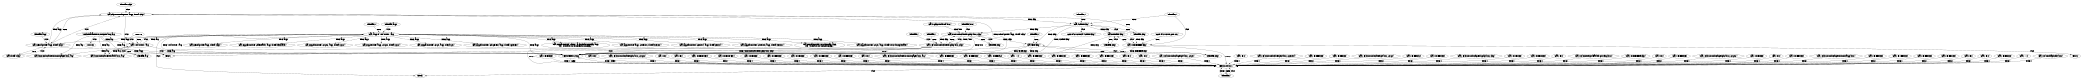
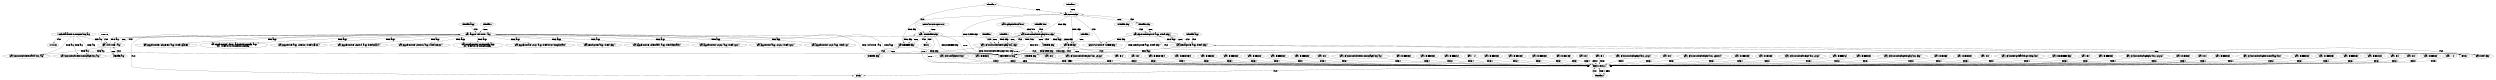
edge "(Call,chip = memdup_user(argp, sizeof(*chip)))" -> "(Call,IS_ERR(chip))": now "(Call,chip = memdup_user(argp, sizeof(*chip)))" -> "(ControlStructure,if (IS_ERR(chip)))"
edge "(MethodParameterIn,unsigned long arg)" -> "(Call,(void __user *)arg)": label "DDG: arg" -> "PTR: arg"
edge "(Call,(void __user *)arg)" -> "(MethodReturn,long)": removed, label "DDG: arg"
